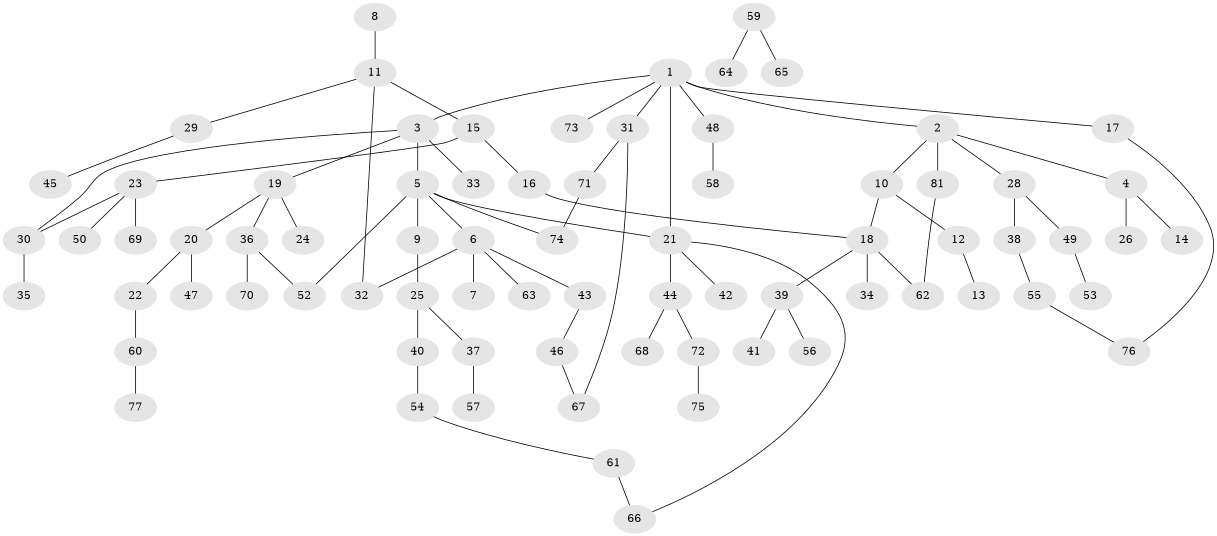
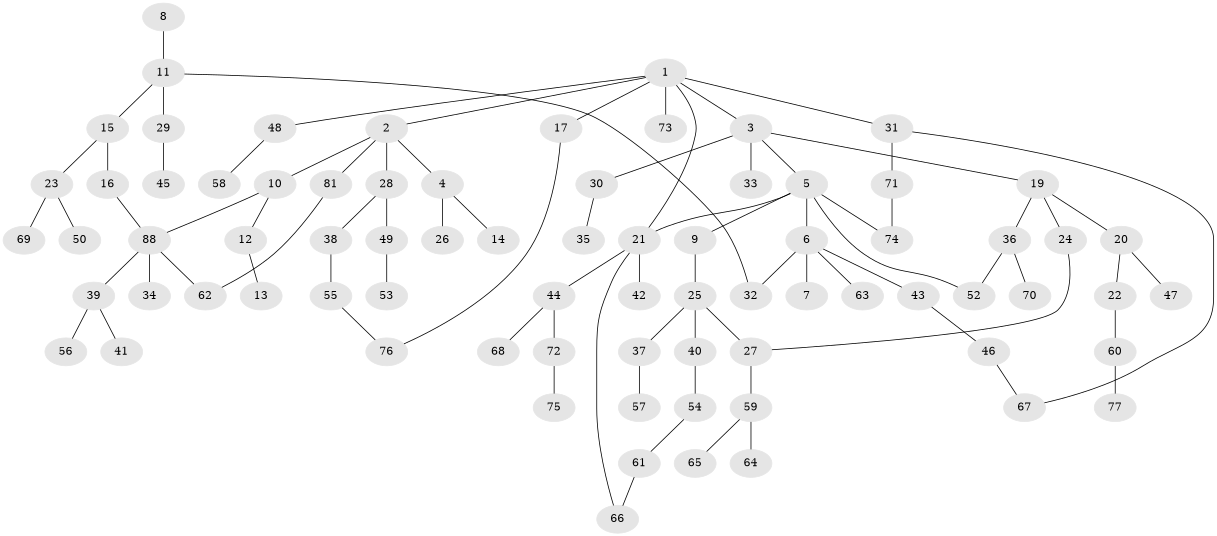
edge "23" -- "30": removed
node "18": label "18" -> "88"
node "27": added
